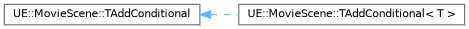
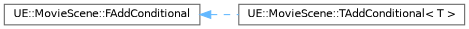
node "UE::MovieScene::TAddConditional": label "UE::MovieScene::TAddConditional" -> "UE::MovieScene::FAddConditional"
